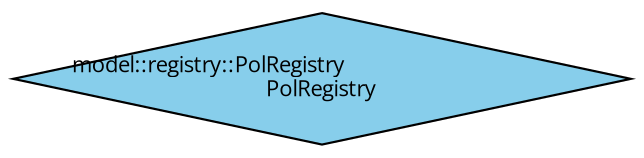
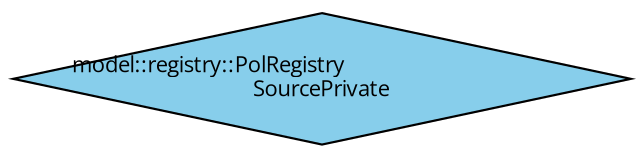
node "model::registry::PolRegistry PolRegistry": label "model::registry::PolRegistry PolRegistry" -> "model::registry::PolRegistry SourcePrivate"
